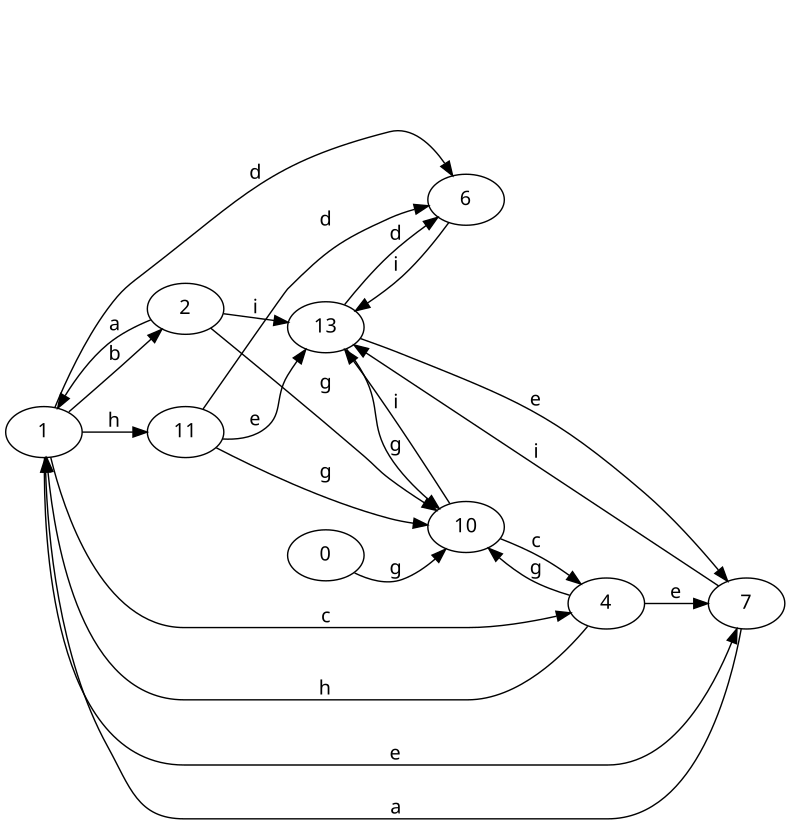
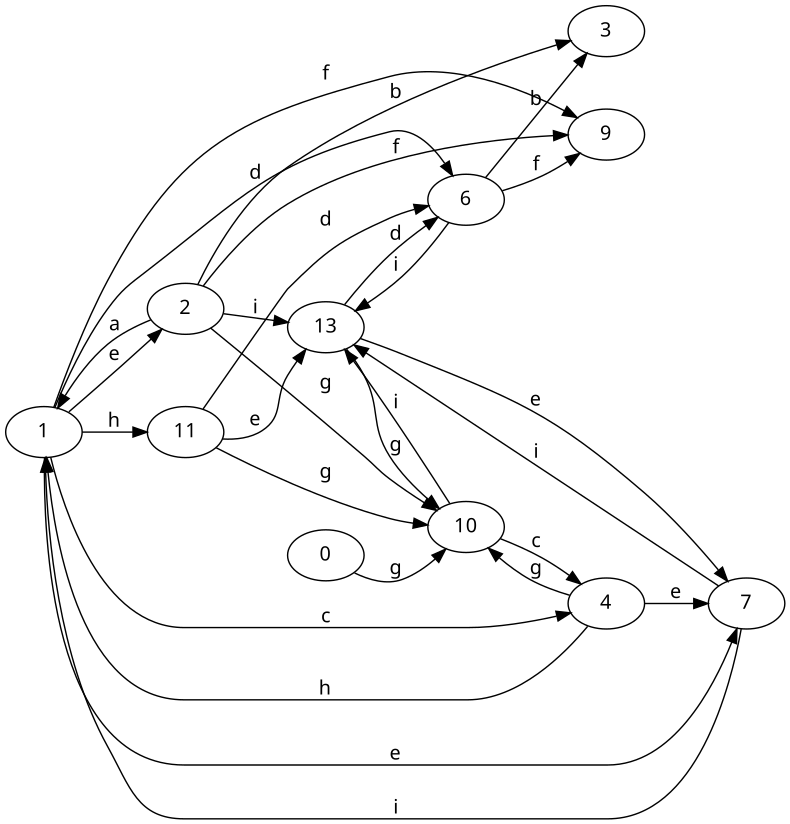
node "3": added
node "9": added
edge "1" -> "2": label "b" -> "e"
edge "7" -> "1": label "a" -> "i"
